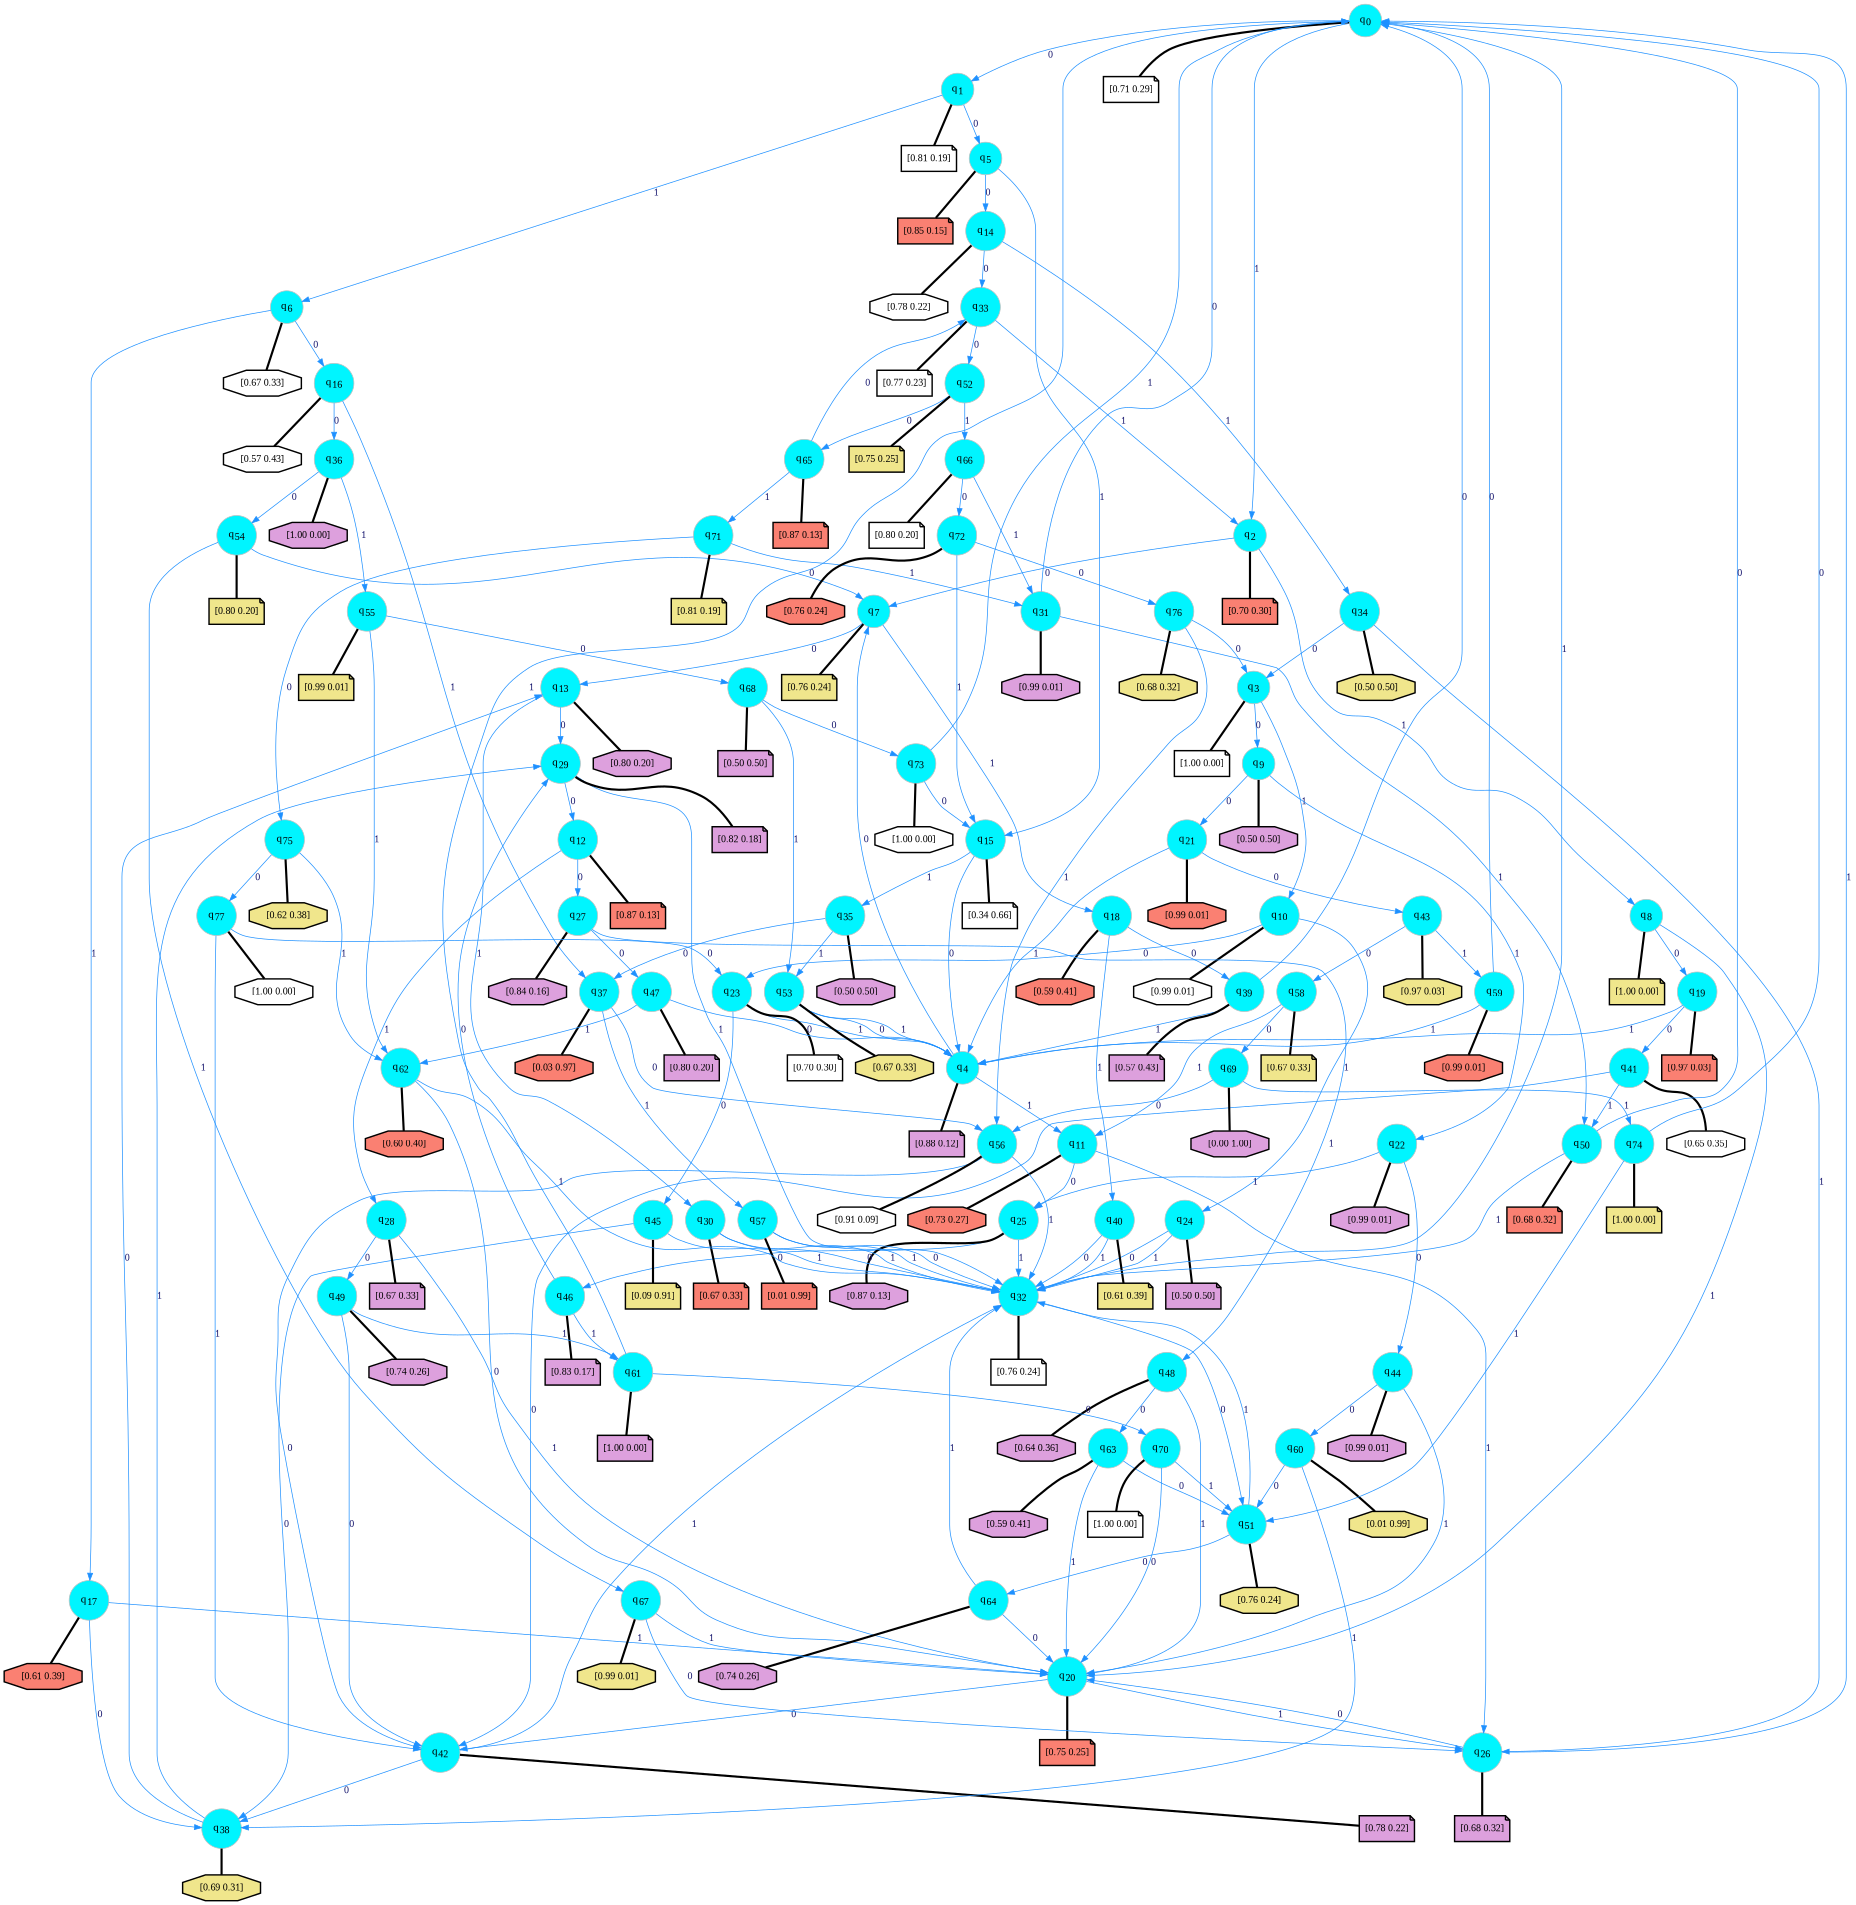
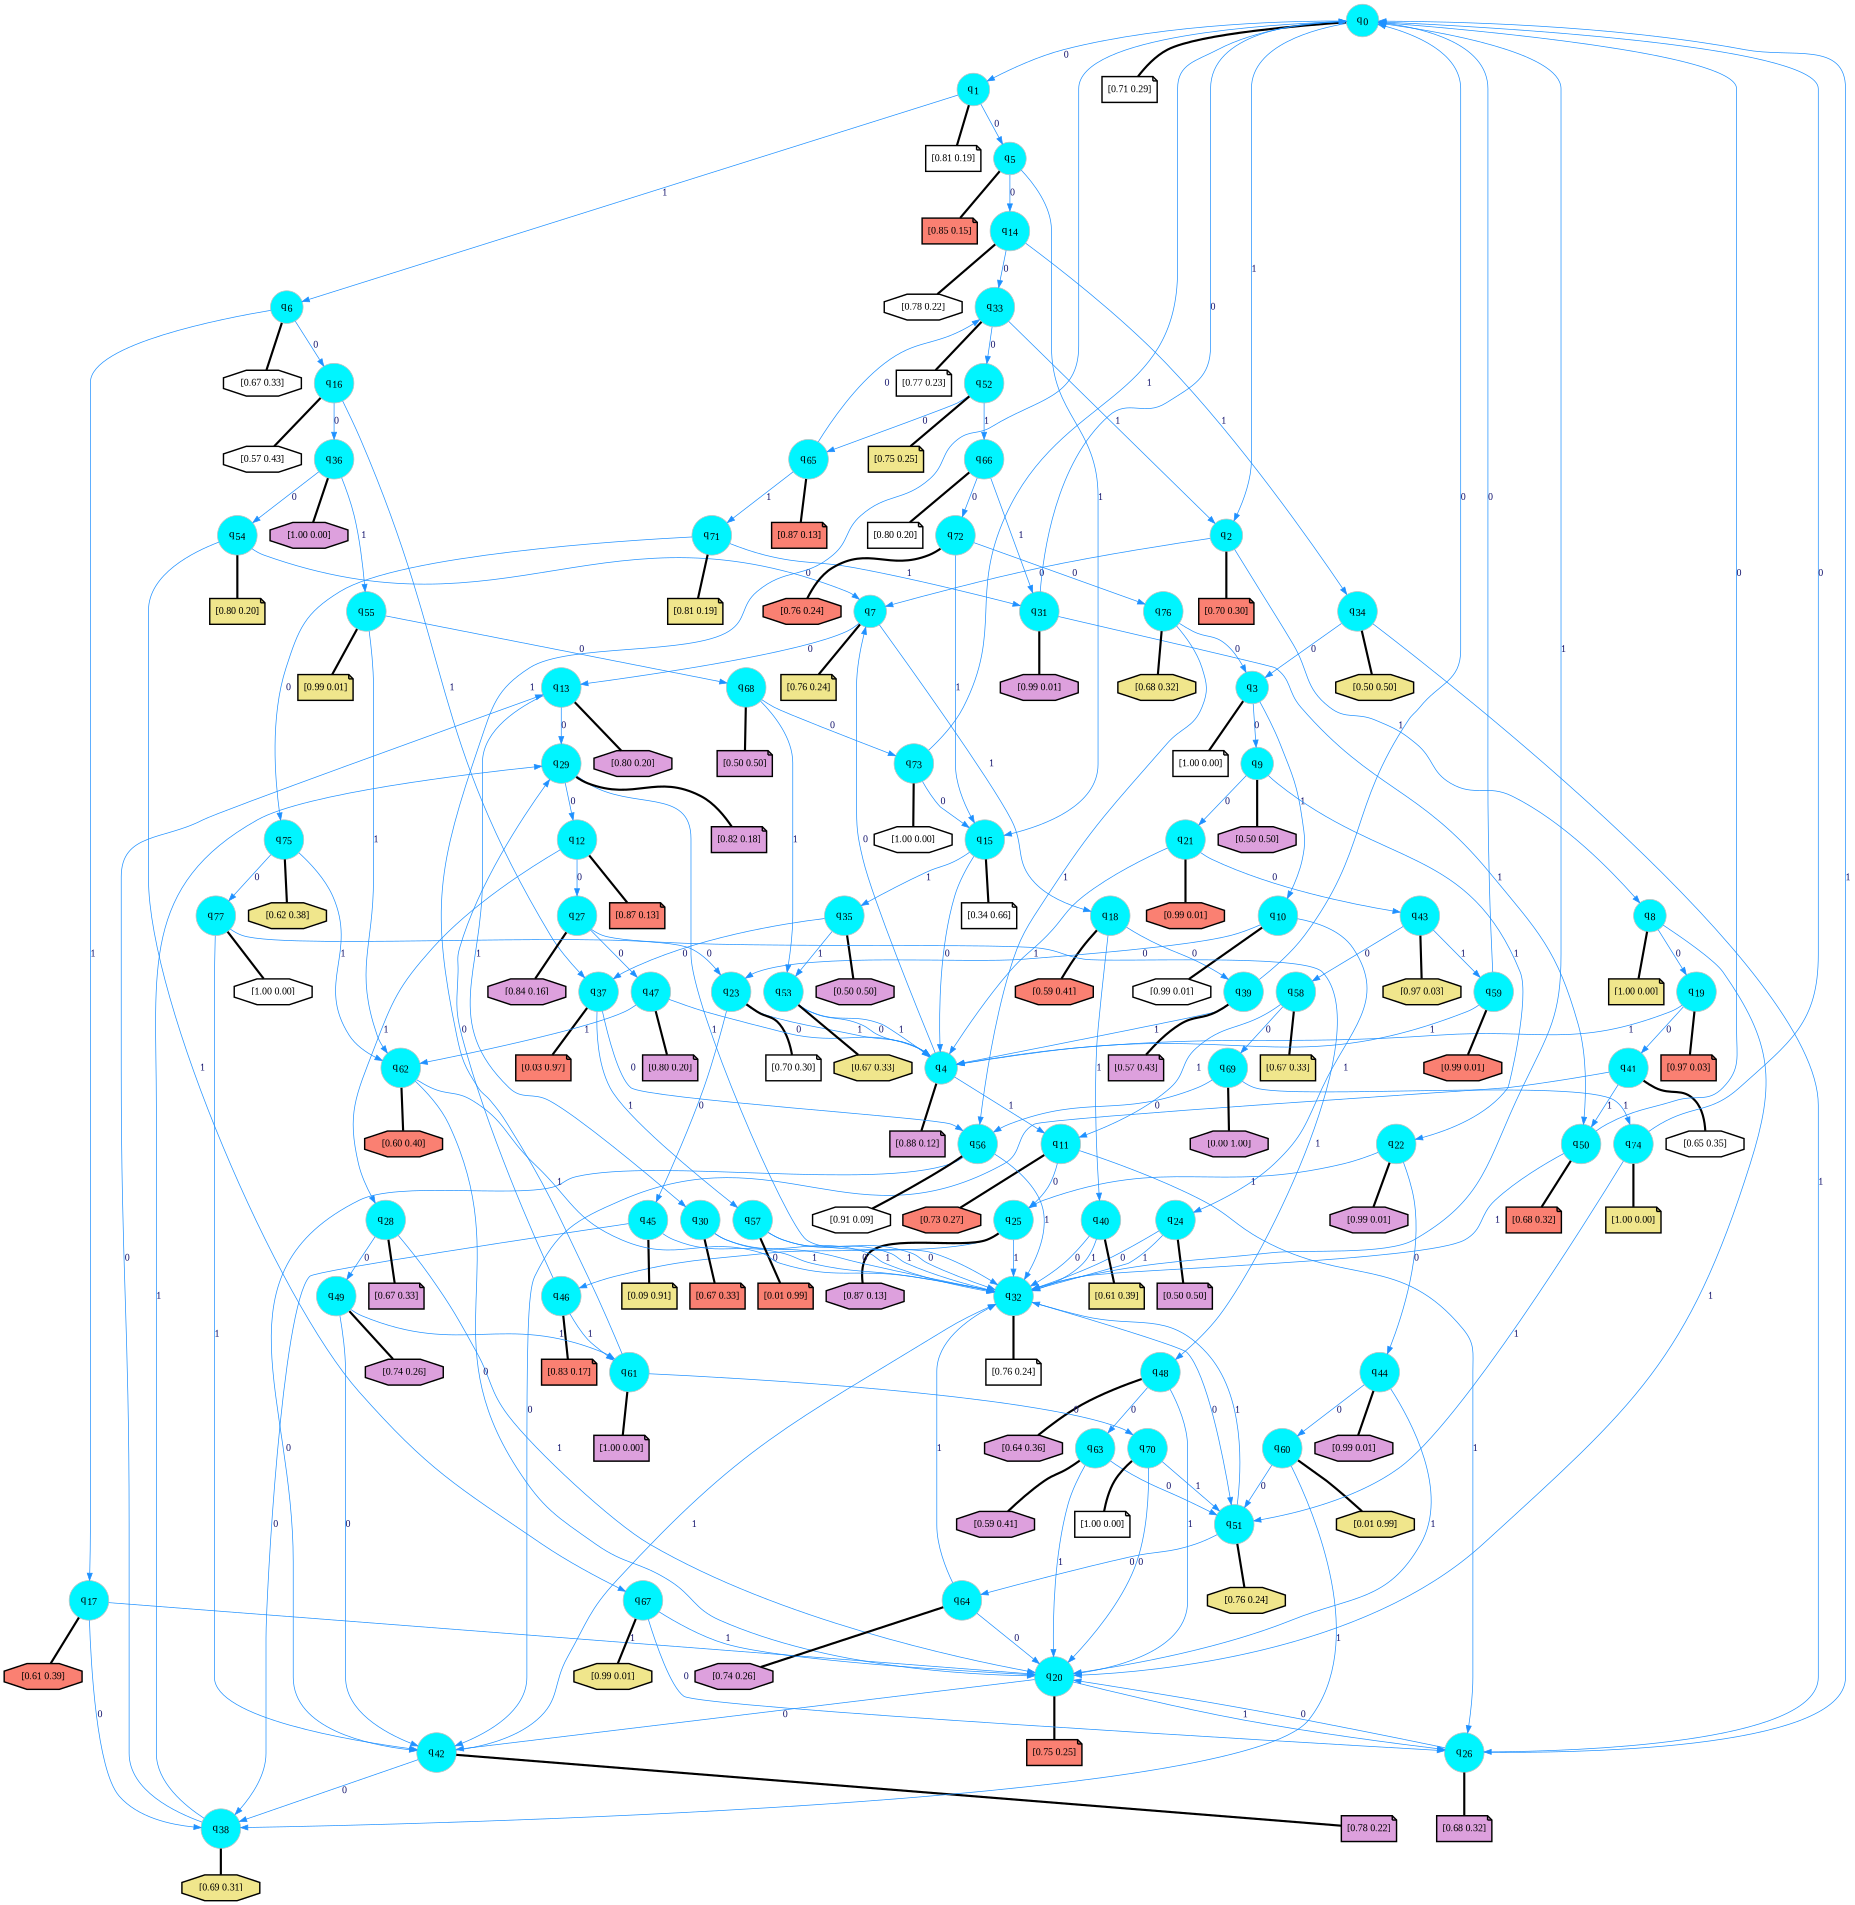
node "[0.03 0.97]": shape octagon -> note
node "[0.83 0.17]": fillcolor plum -> salmon
